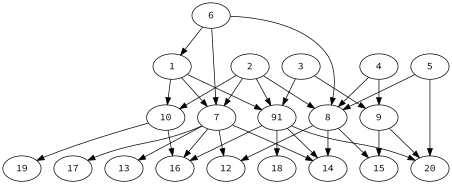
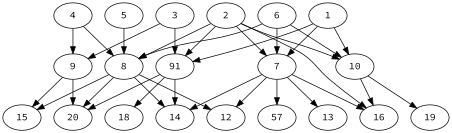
edge "6" -> "1": now "6" -> "10"
edge "5" -> "20": now "8" -> "20"
edge "91" -> "16": now "2" -> "16"
node "17": label "17" -> "57"
